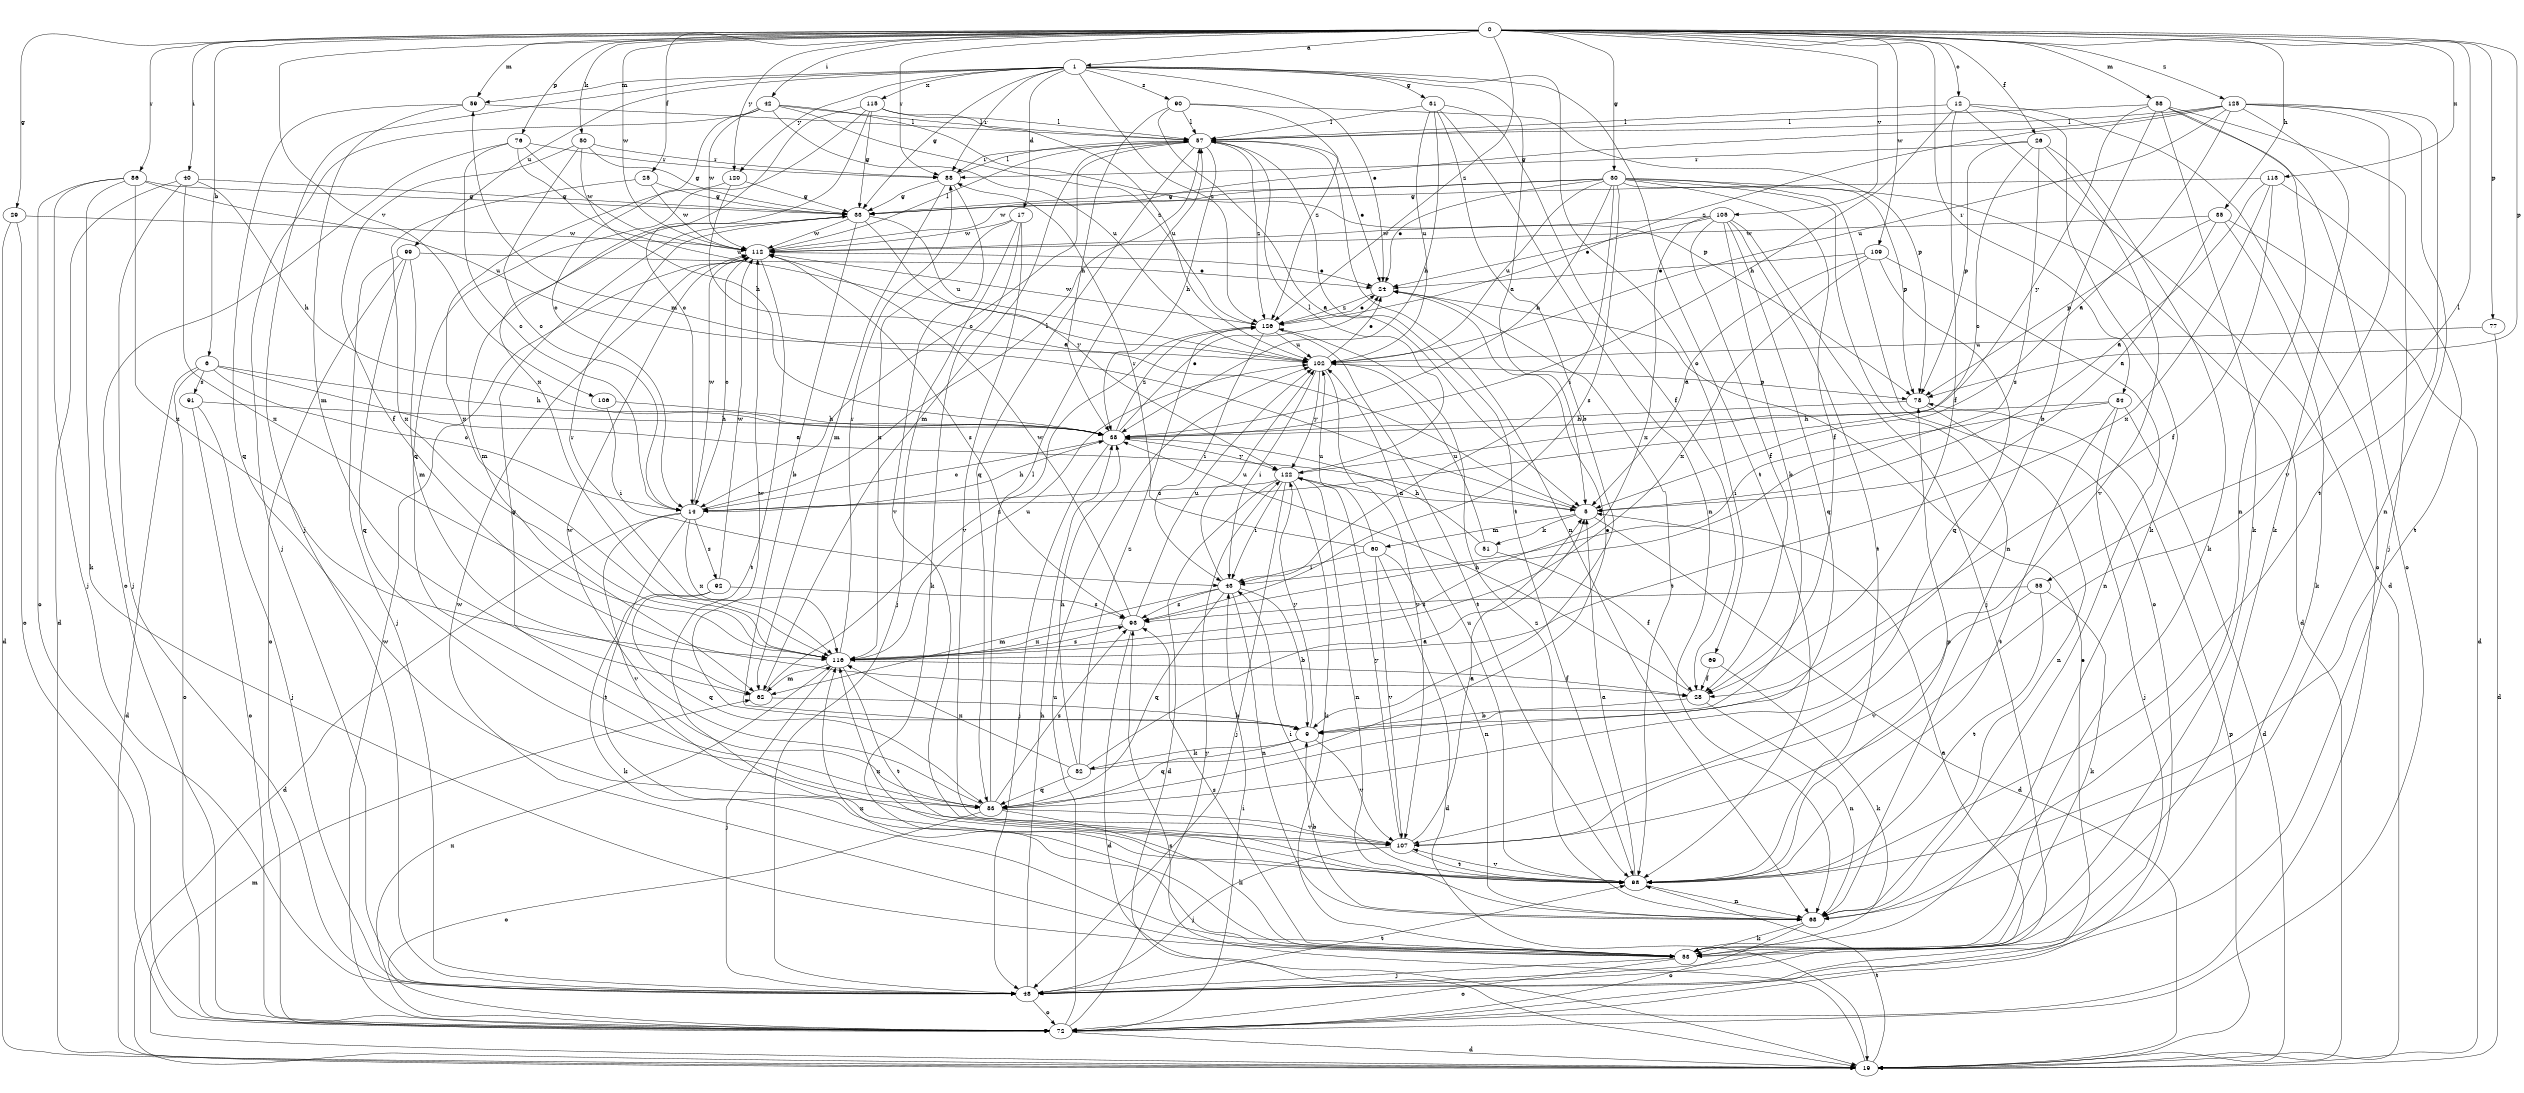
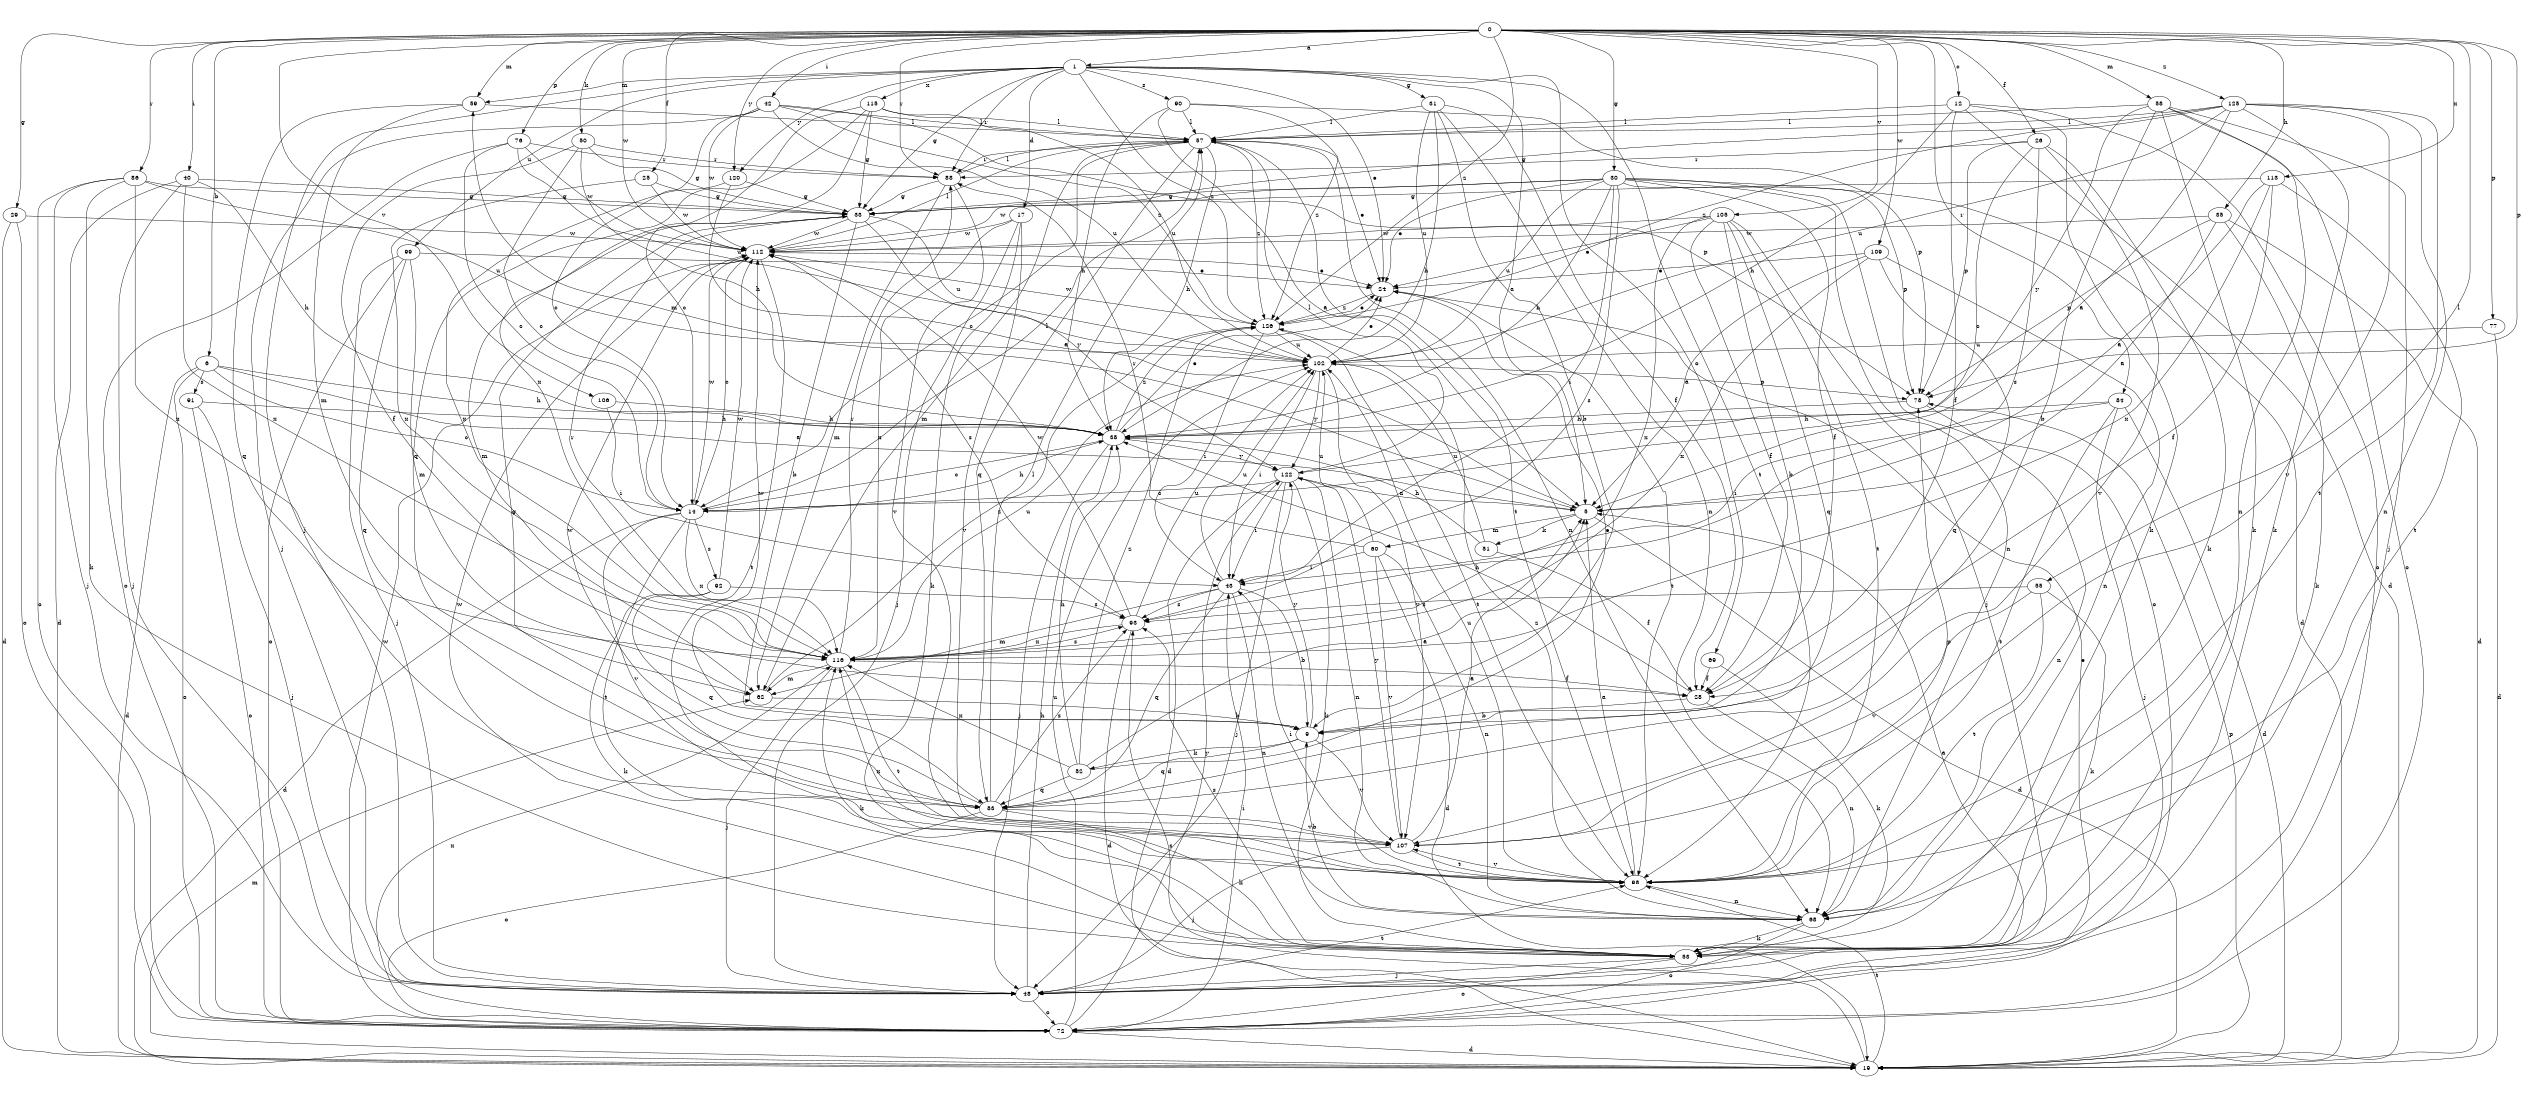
edge "53" -> "116": label "x" -> "k"
